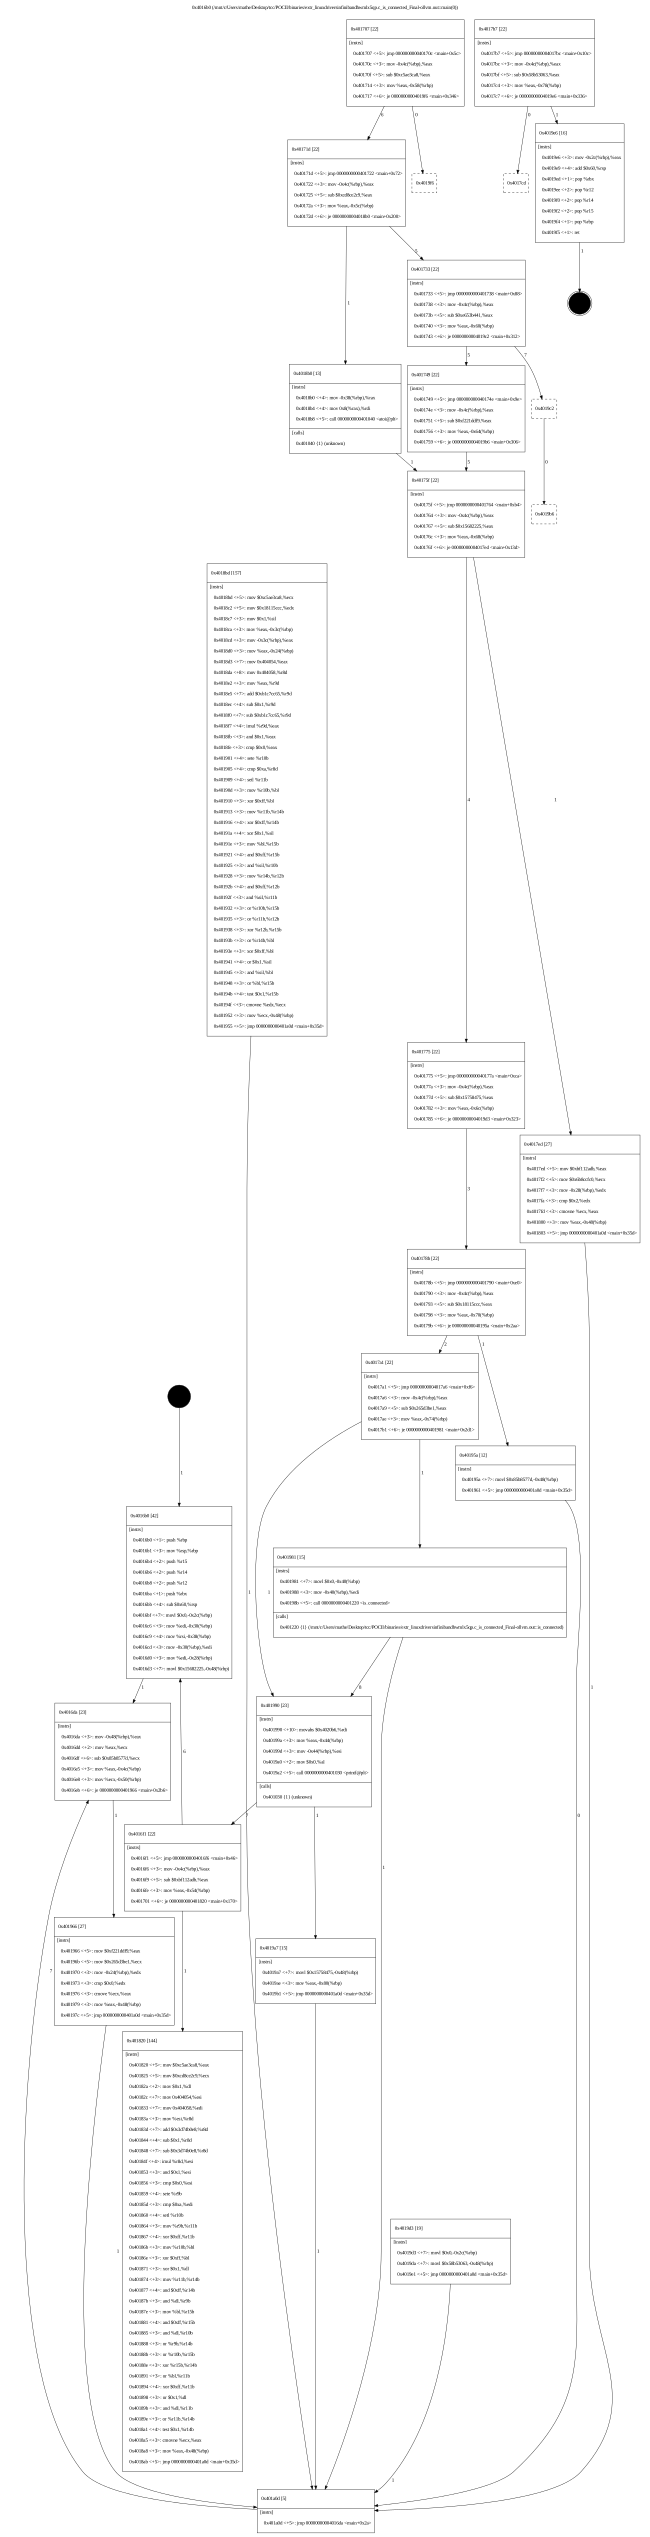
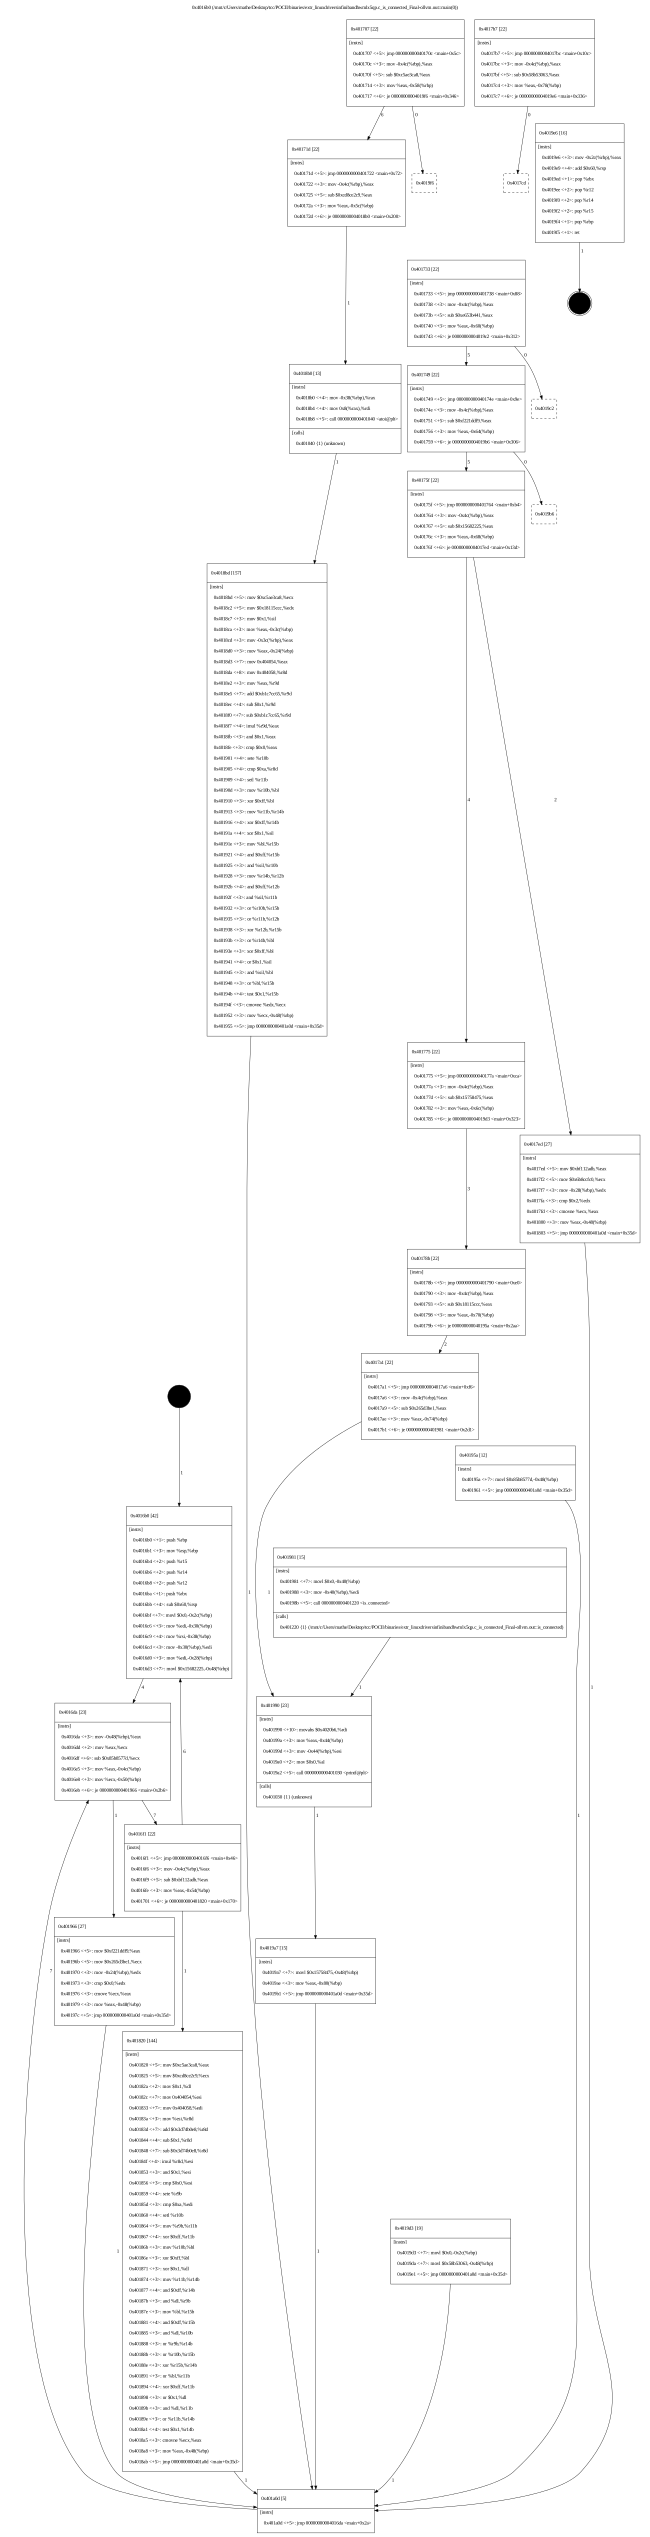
edge "0x4017b7 [22]" -> "0x4019e6 [16]": removed, label "1"
edge "0x40171d [22]" -> "0x401733 [22]": removed, label "5"
edge "0x401733 [22]" -> "0x4019c2": label " 7" -> " 0"
edge "0x4019c2" -> "0x4019b6": now "0x401749 [22]" -> "0x4019b6"
edge "0x4018b0 [13]" -> "0x40175f [22]": now "0x4018b0 [13]" -> "0x4018bd [157]"
edge "0x40175f [22]" -> "0x4017ed [27]": label " 1" -> " 2"
edge "0x40178b [22]" -> "0x40195a [12]": removed, label "1"
edge "0x4017a1 [22]" -> "0x401981 [15]": removed, label "1"
edge "0x4016b0 [42]" -> "0x4016da [23]": label " 1" -> " 4"
edge "0x401981 [15]" -> "0x401990 [23]": label " 8" -> " 1"
edge "0x401990 [23]" -> "0x4016f1 [22]": now "0x4016da [23]" -> "0x4016f1 [22]"
edge "0x40195a [12]" -> "0x401a0d [5]": label " 0" -> " 1"
edge "0x401981 [15]" -> "0x401a0d [5]": now "0x401820 [144]" -> "0x401a0d [5]"
